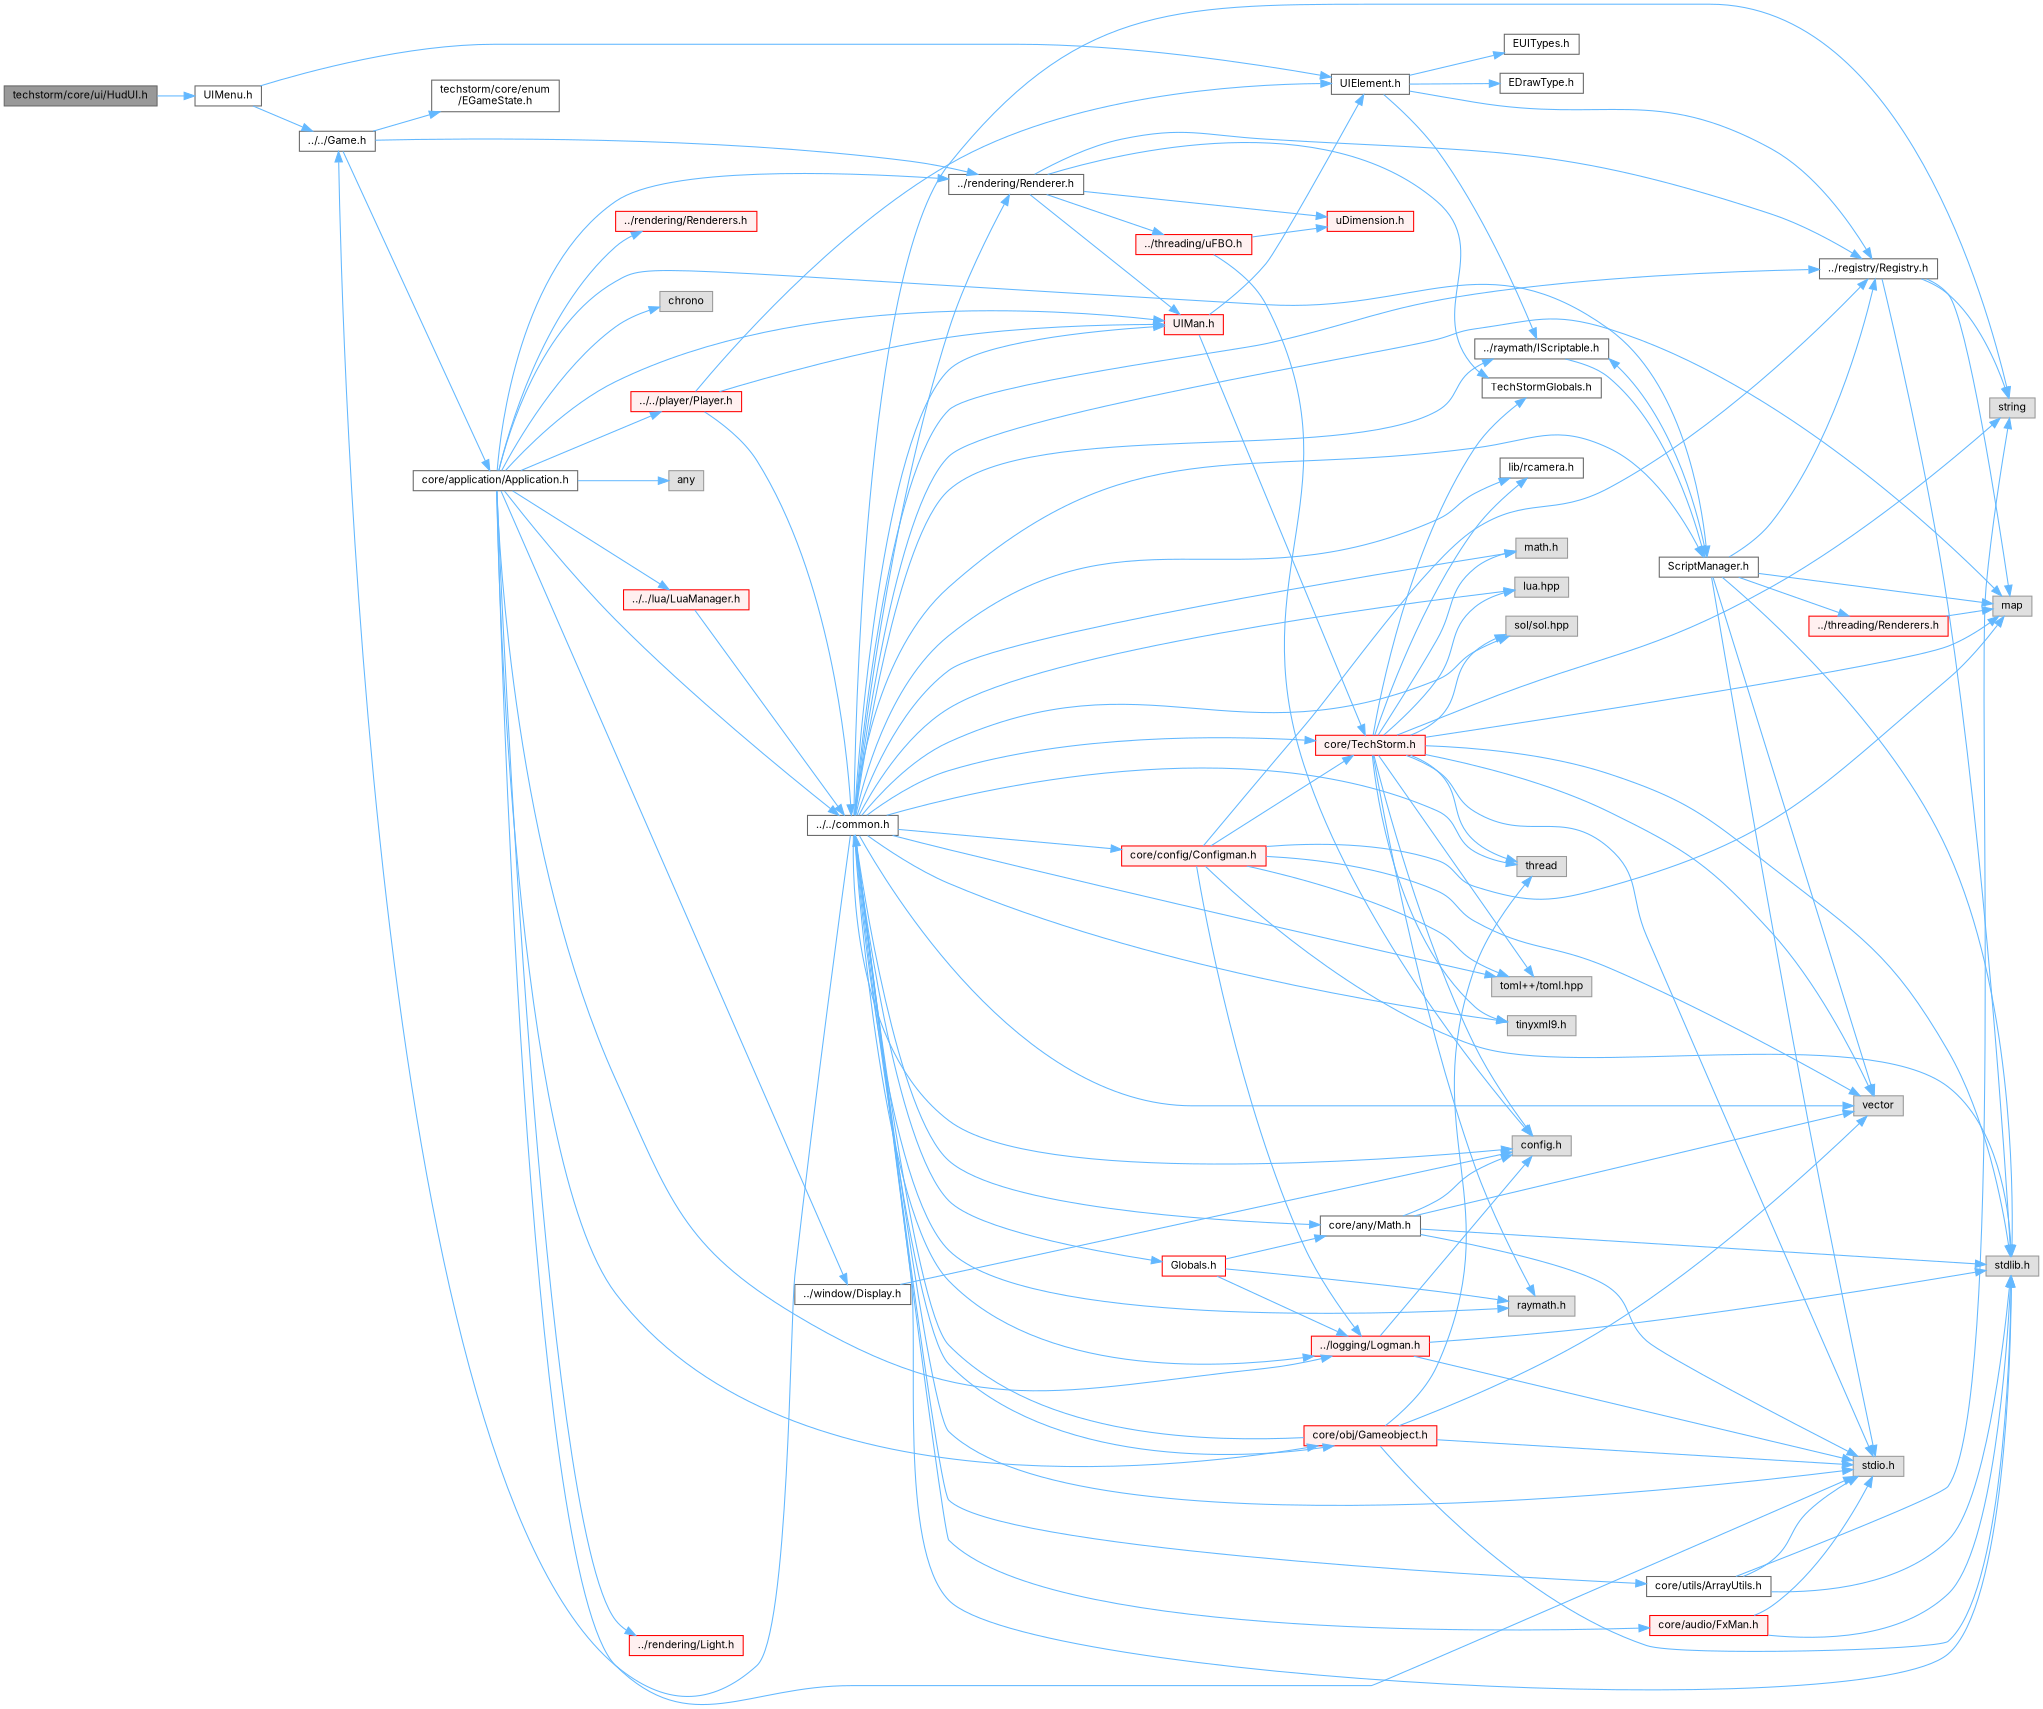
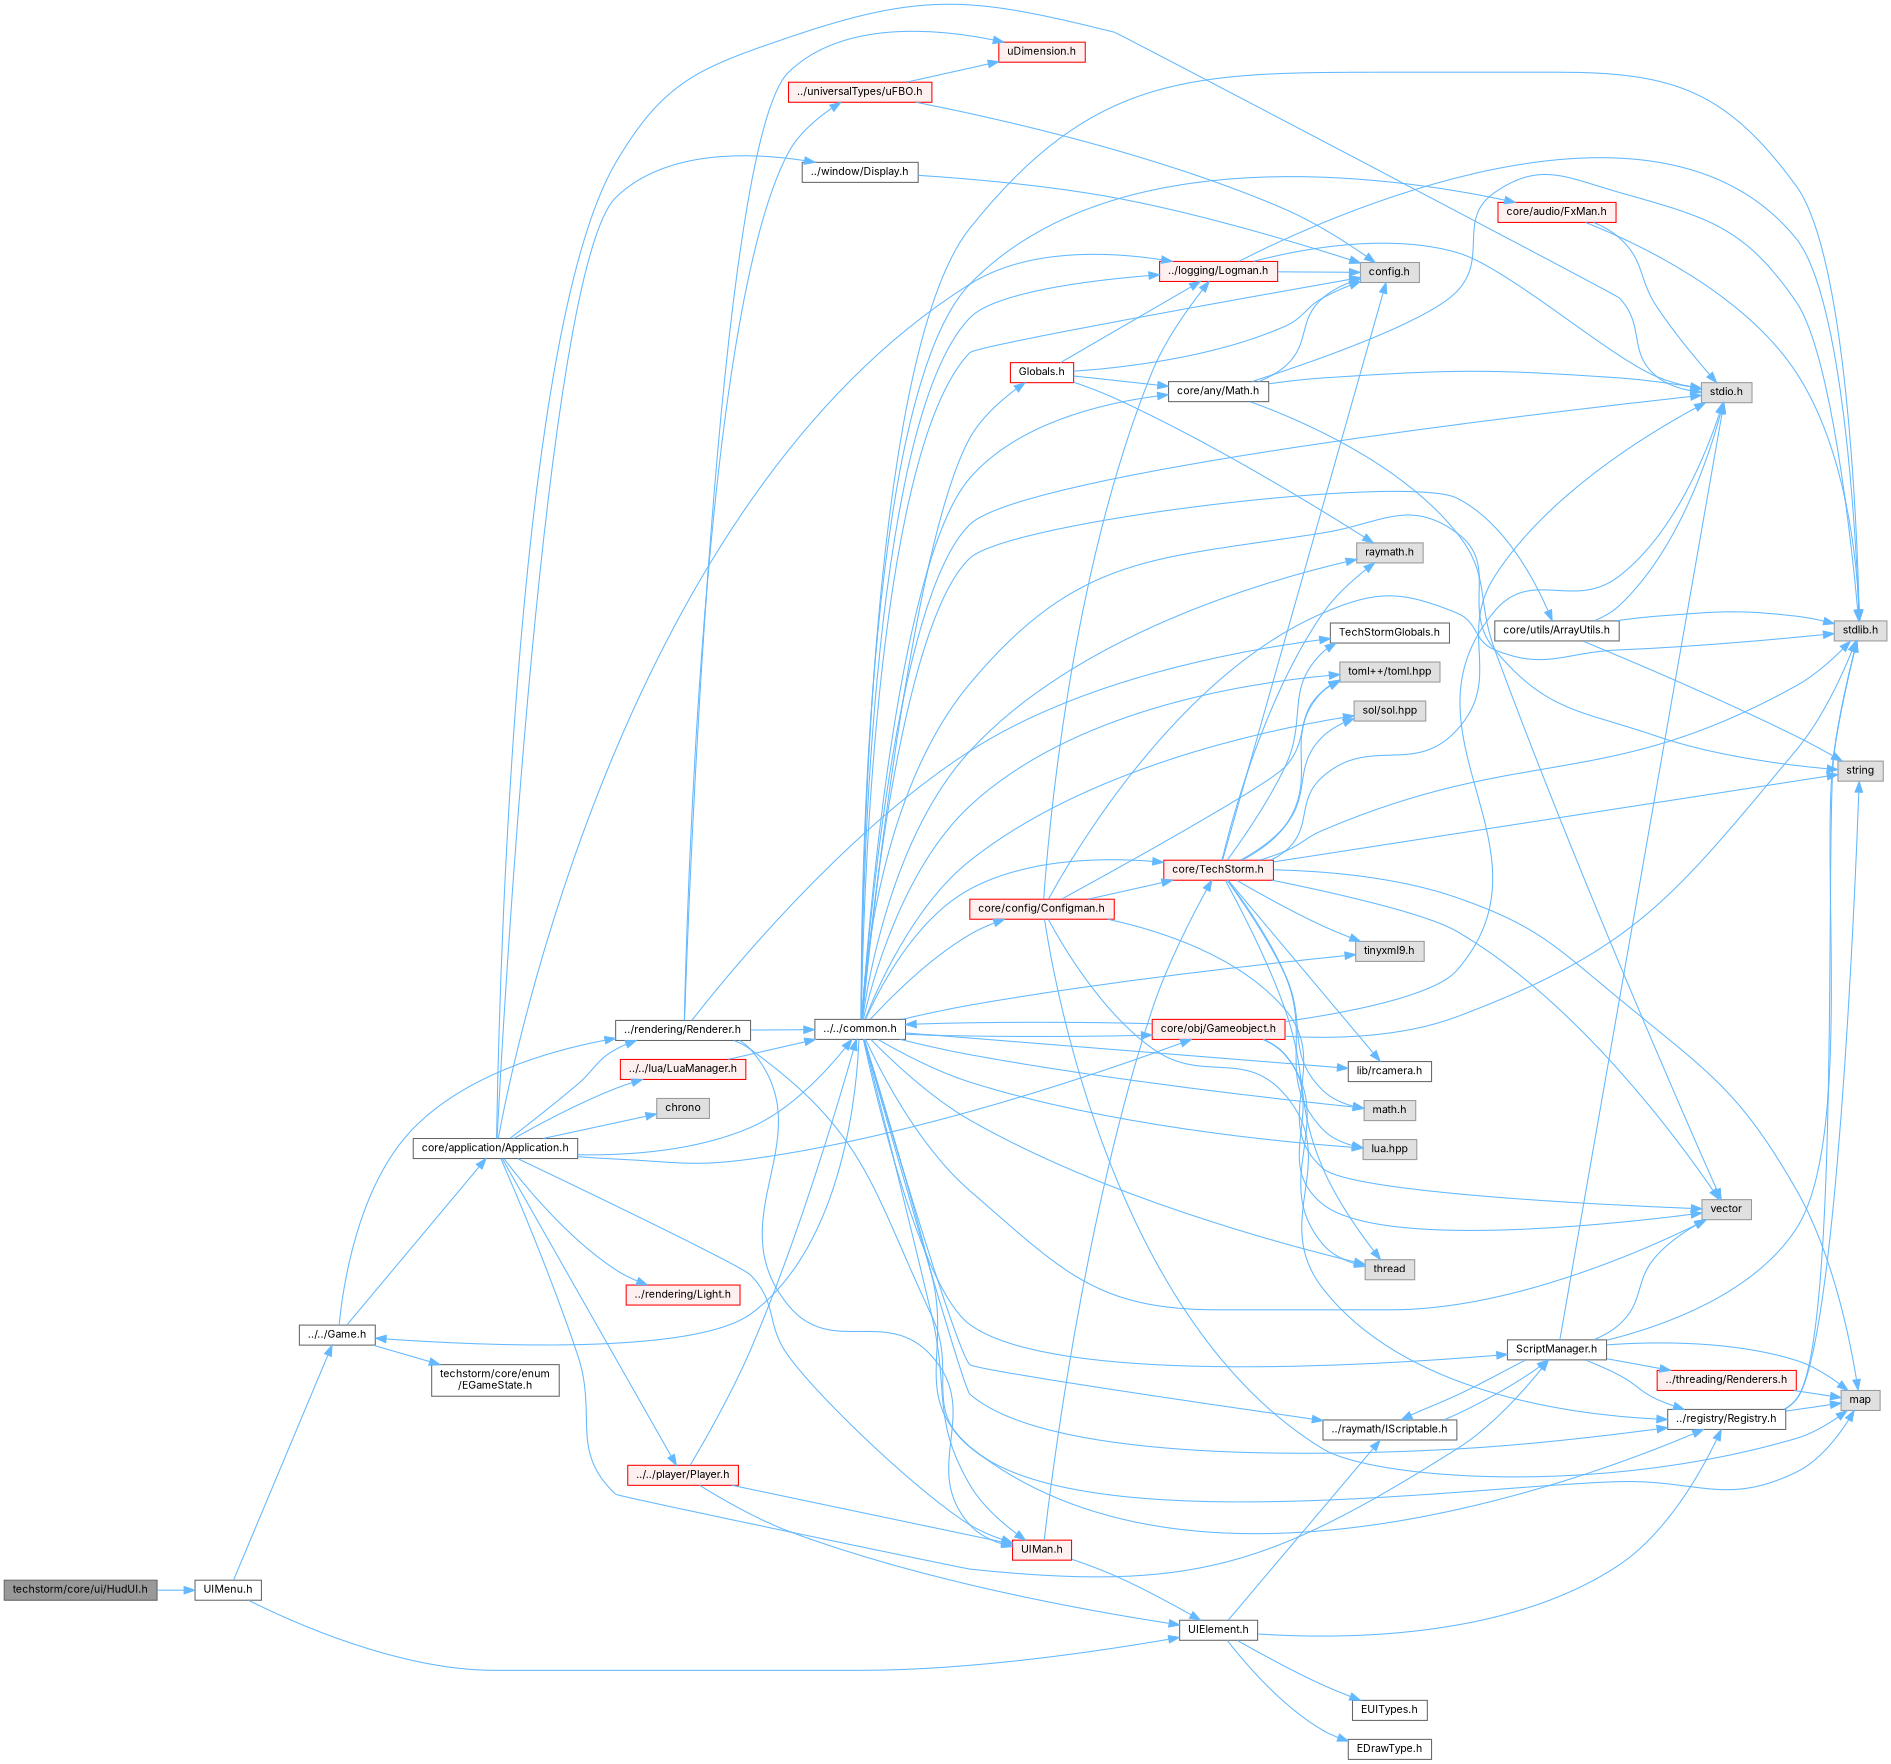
node "../rendering/Renderers.h": removed
node "../threading/uFBO.h": label "../threading/uFBO.h" -> "../universalTypes/uFBO.h"
edge "Globals.h" -> "config.h": added
edge "../../common.h" -> "../rendering/Renderer.h": reversed
node "any": removed
